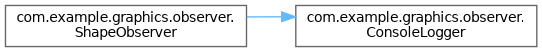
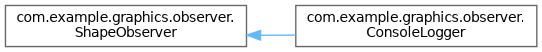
edge "com.example.graphics.observer. ShapeObserver" -> "com.example.graphics.observer. ConsoleLogger": reversed
